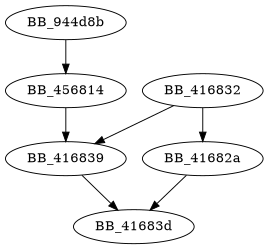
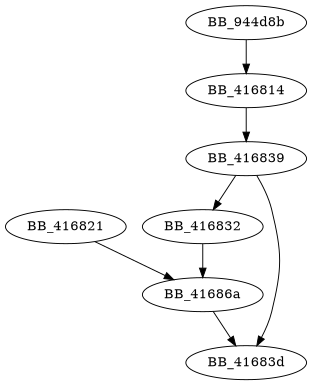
node "BB_456814": label "BB_456814" -> "BB_416814"
edge "BB_416832" -> "BB_416839": reversed
node "BB_41682a": label "BB_41682a" -> "BB_41686a"
node "BB_416821": added
